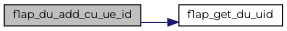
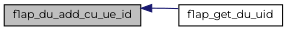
edge "f1ap_du_add_cu_ue_id" -> "f1ap_get_du_uid": reversed
